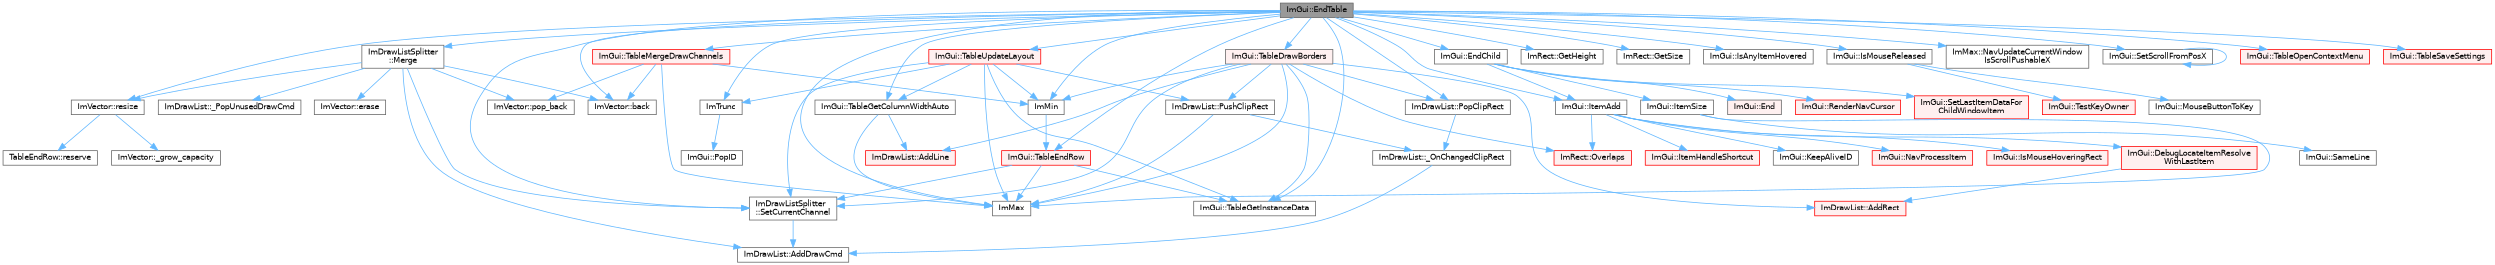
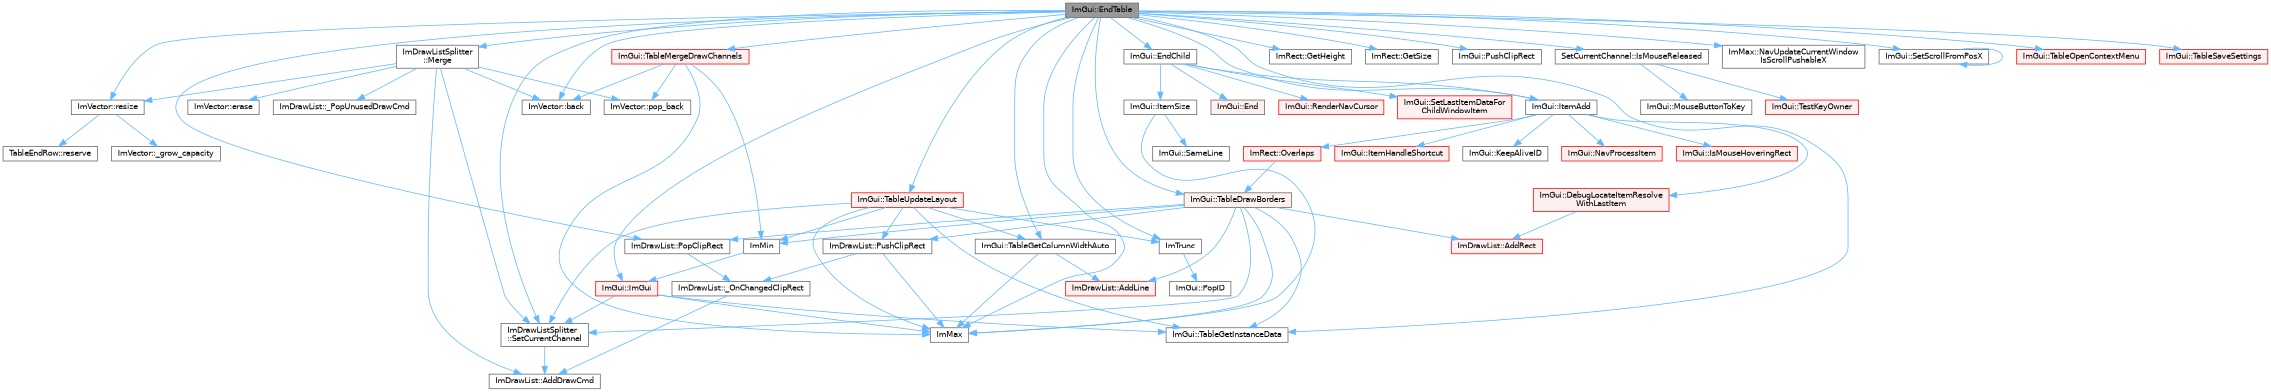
edge "ImGui::EndTable" -> "ImMin": removed
node "ImGui::IsAnyItemHovered": label "ImGui::IsAnyItemHovered" -> "ImGui::PushClipRect"
node "ImGui::IsMouseReleased": label "ImGui::IsMouseReleased" -> "SetCurrentChannel::IsMouseReleased"
edge "ImGui::TableDrawBorders" -> "ImRect::Overlaps": reversed
node "ImGui::TableEndRow": label "ImGui::TableEndRow" -> "ImGui::ImGui"
